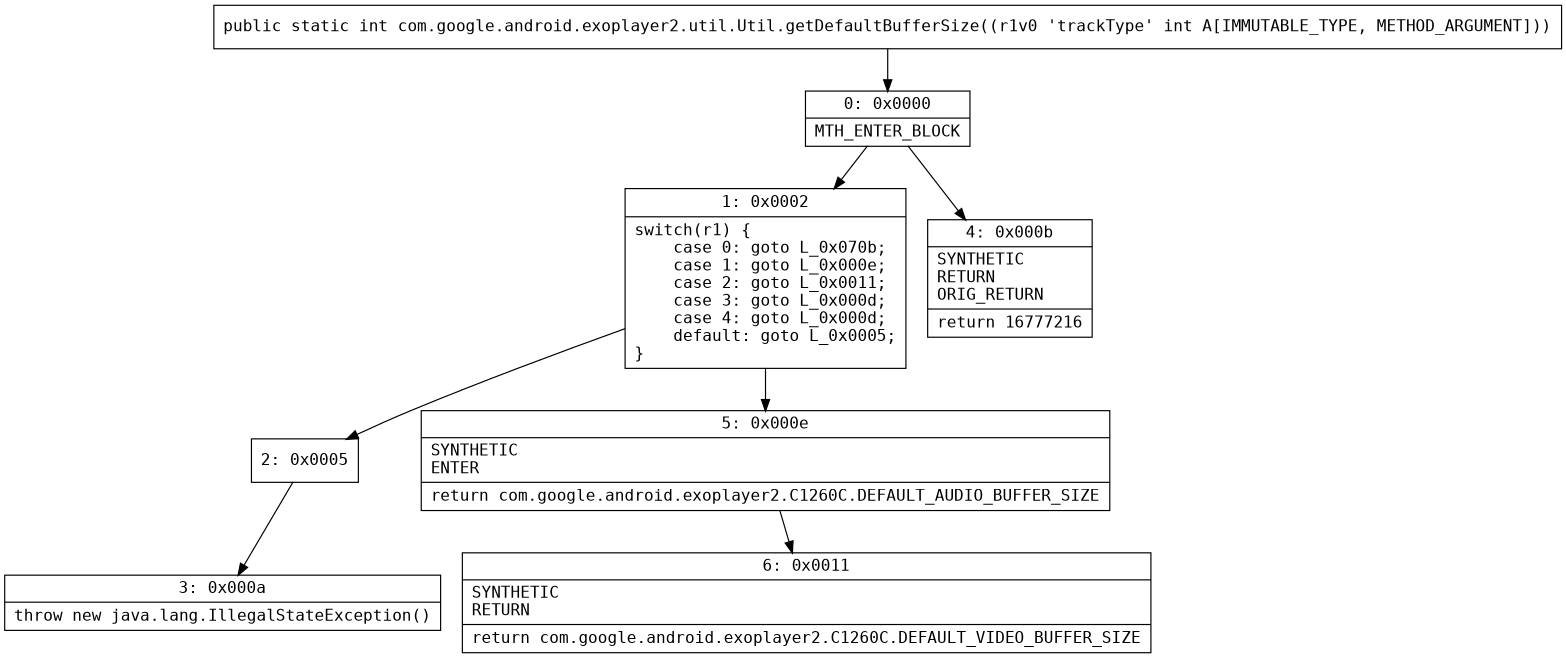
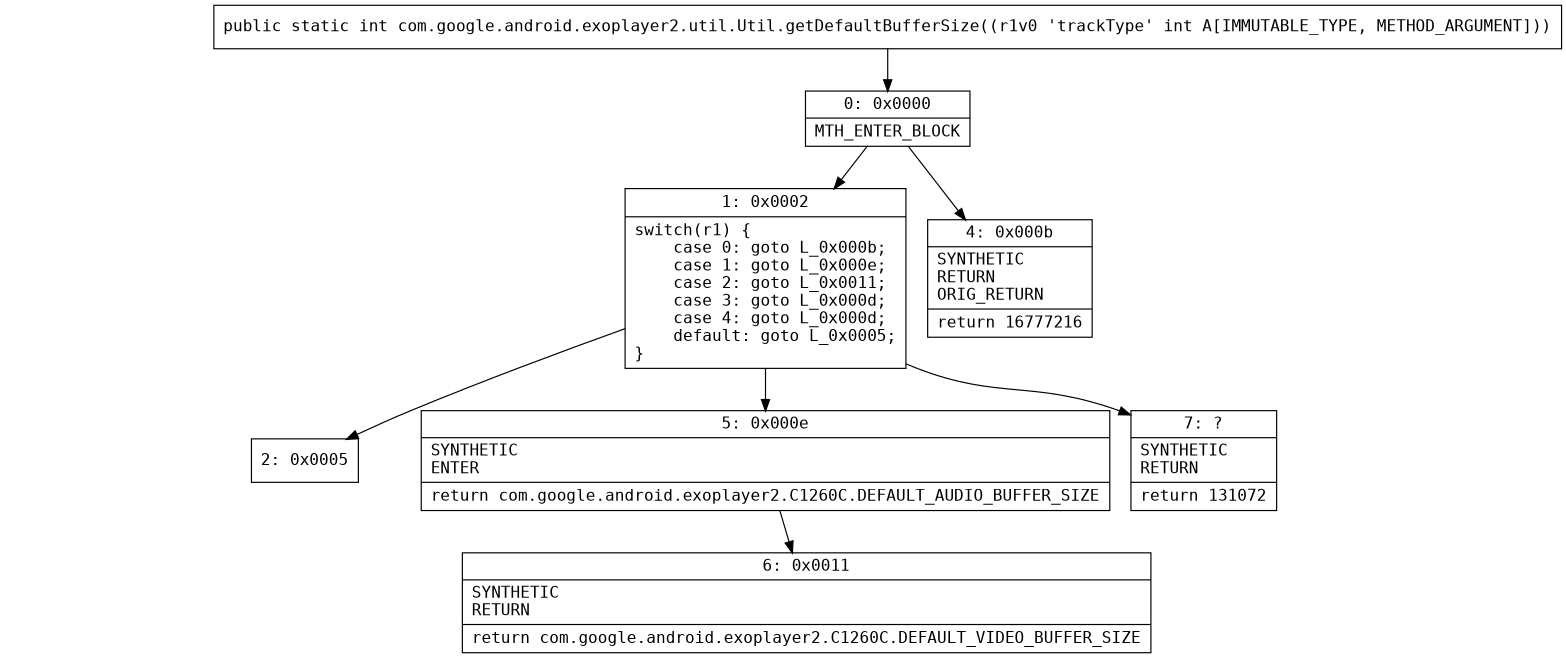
node "1: 0x0002": text "case 0: goto L_0x070b;" -> "case 0: goto L_0x000b;"
node "7: ?": added
node "3: 0x000a": removed
